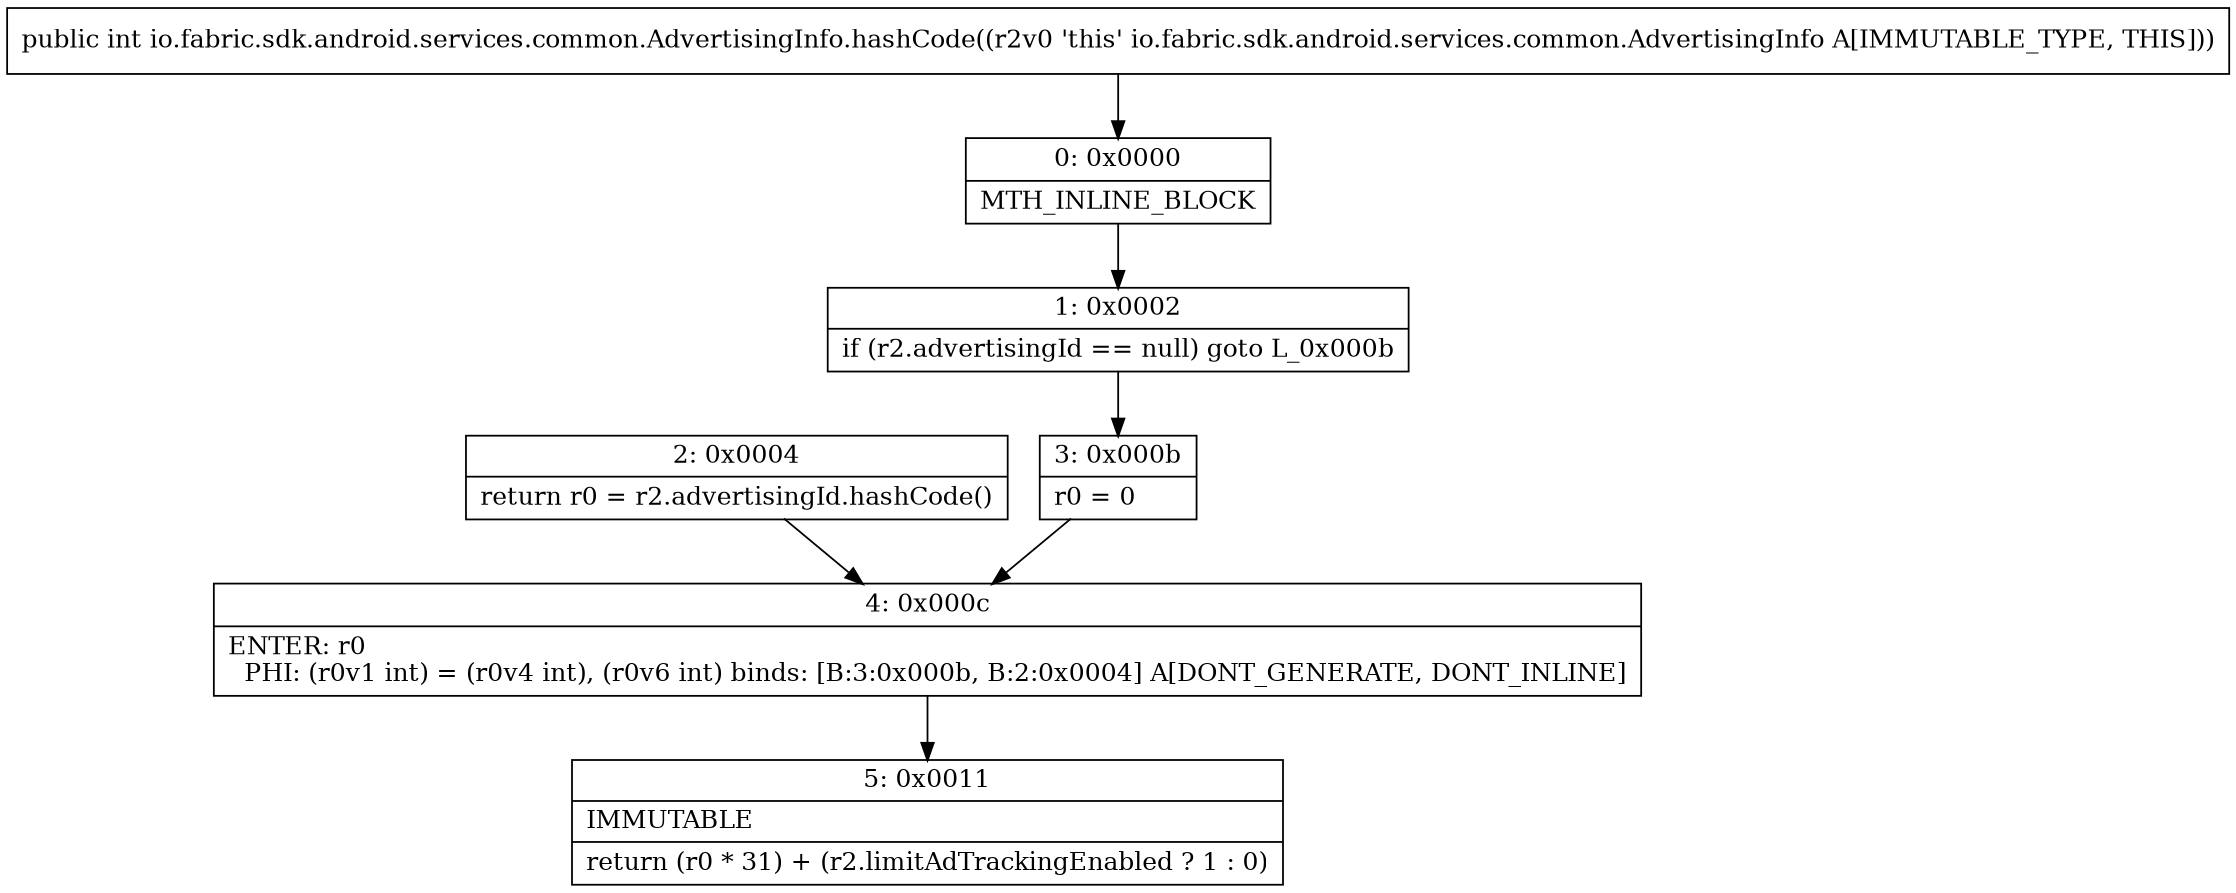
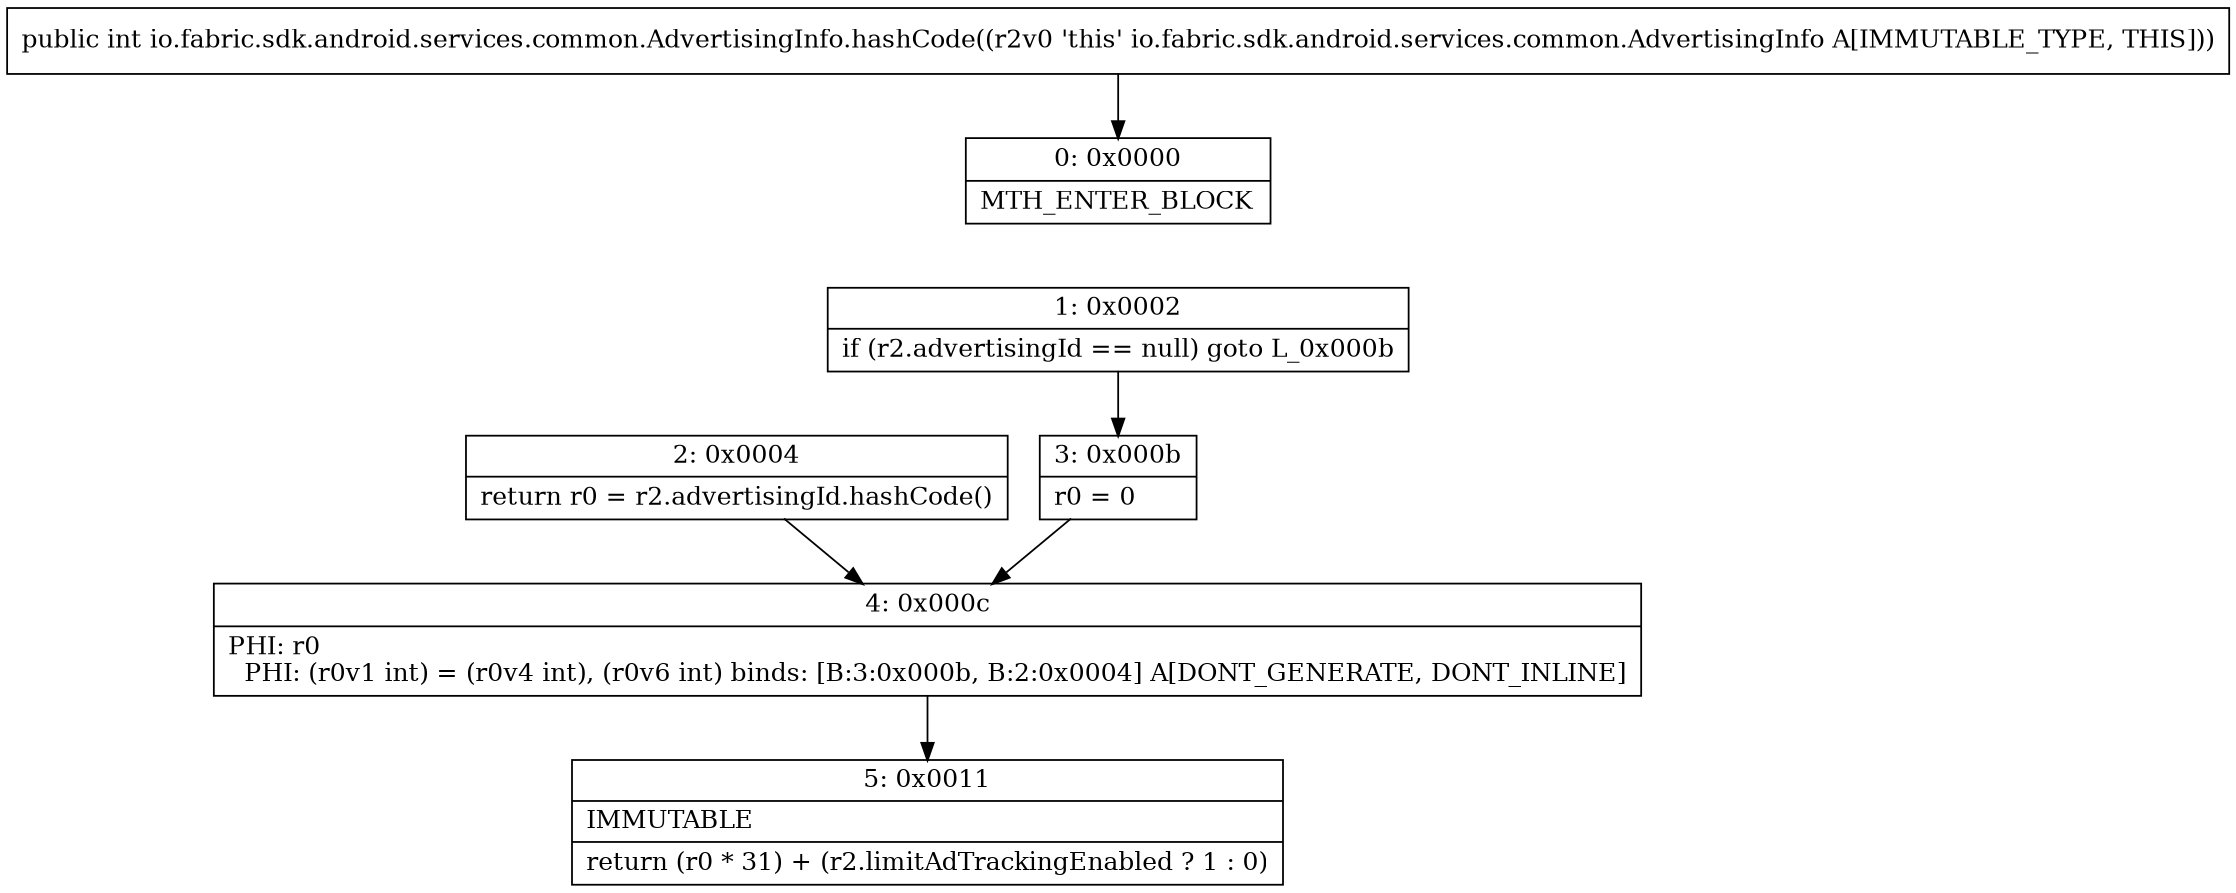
node "0: 0x0000": text "MTH_INLINE_BLOCK" -> "MTH_ENTER_BLOCK"
edge "0: 0x0000" -> "1: 0x0002": removed
node "4: 0x000c": text "ENTER: r0" -> "PHI: r0"
